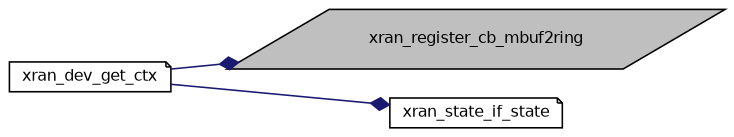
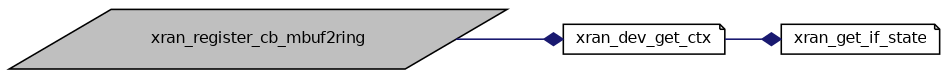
edge "xran_dev_get_ctx" -> "xran_register_cb_mbuf2ring": reversed
node "xran_state_if_state": label "xran_state_if_state" -> "xran_get_if_state"
